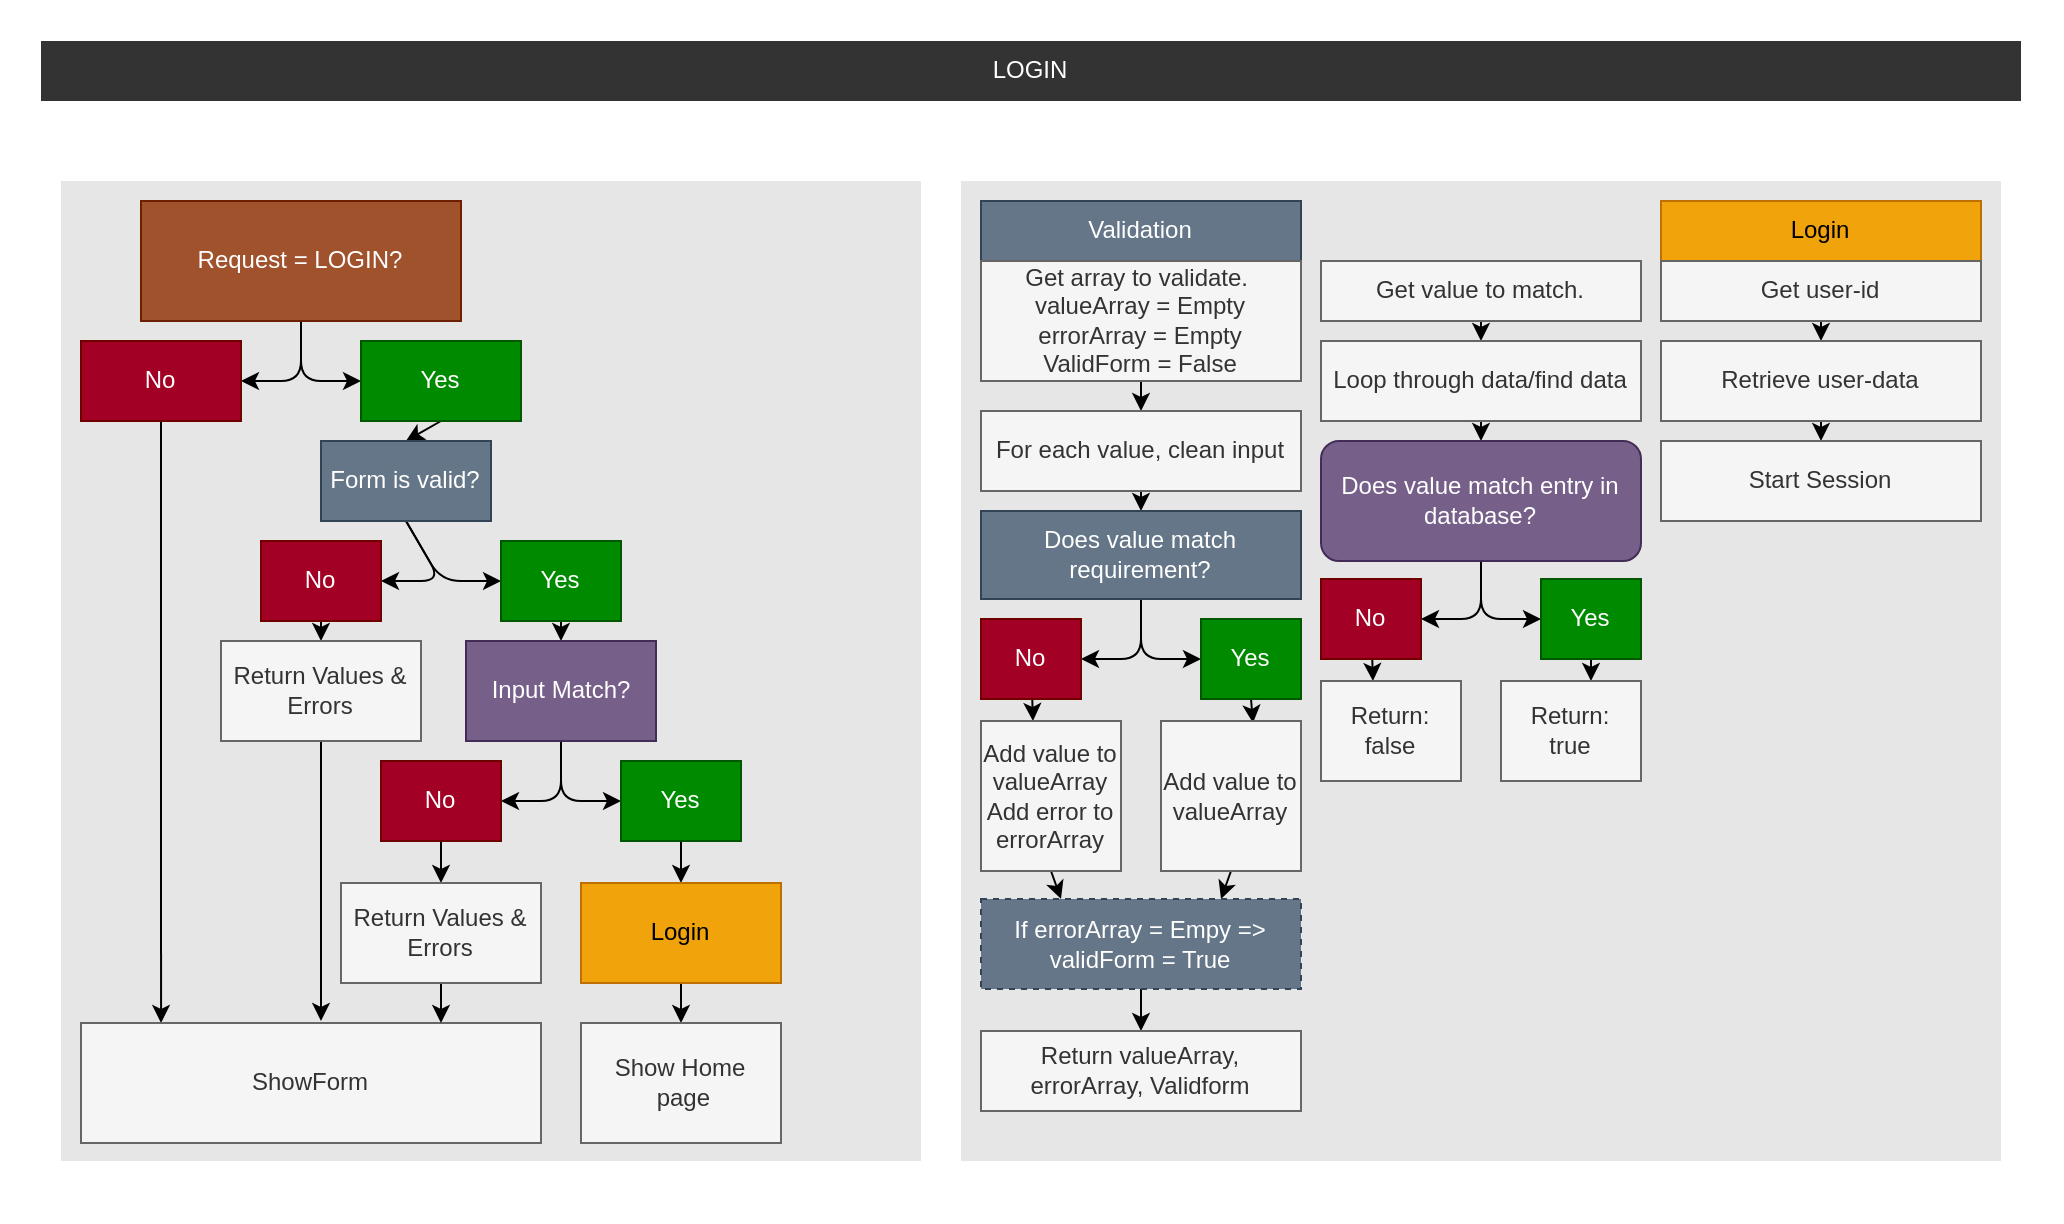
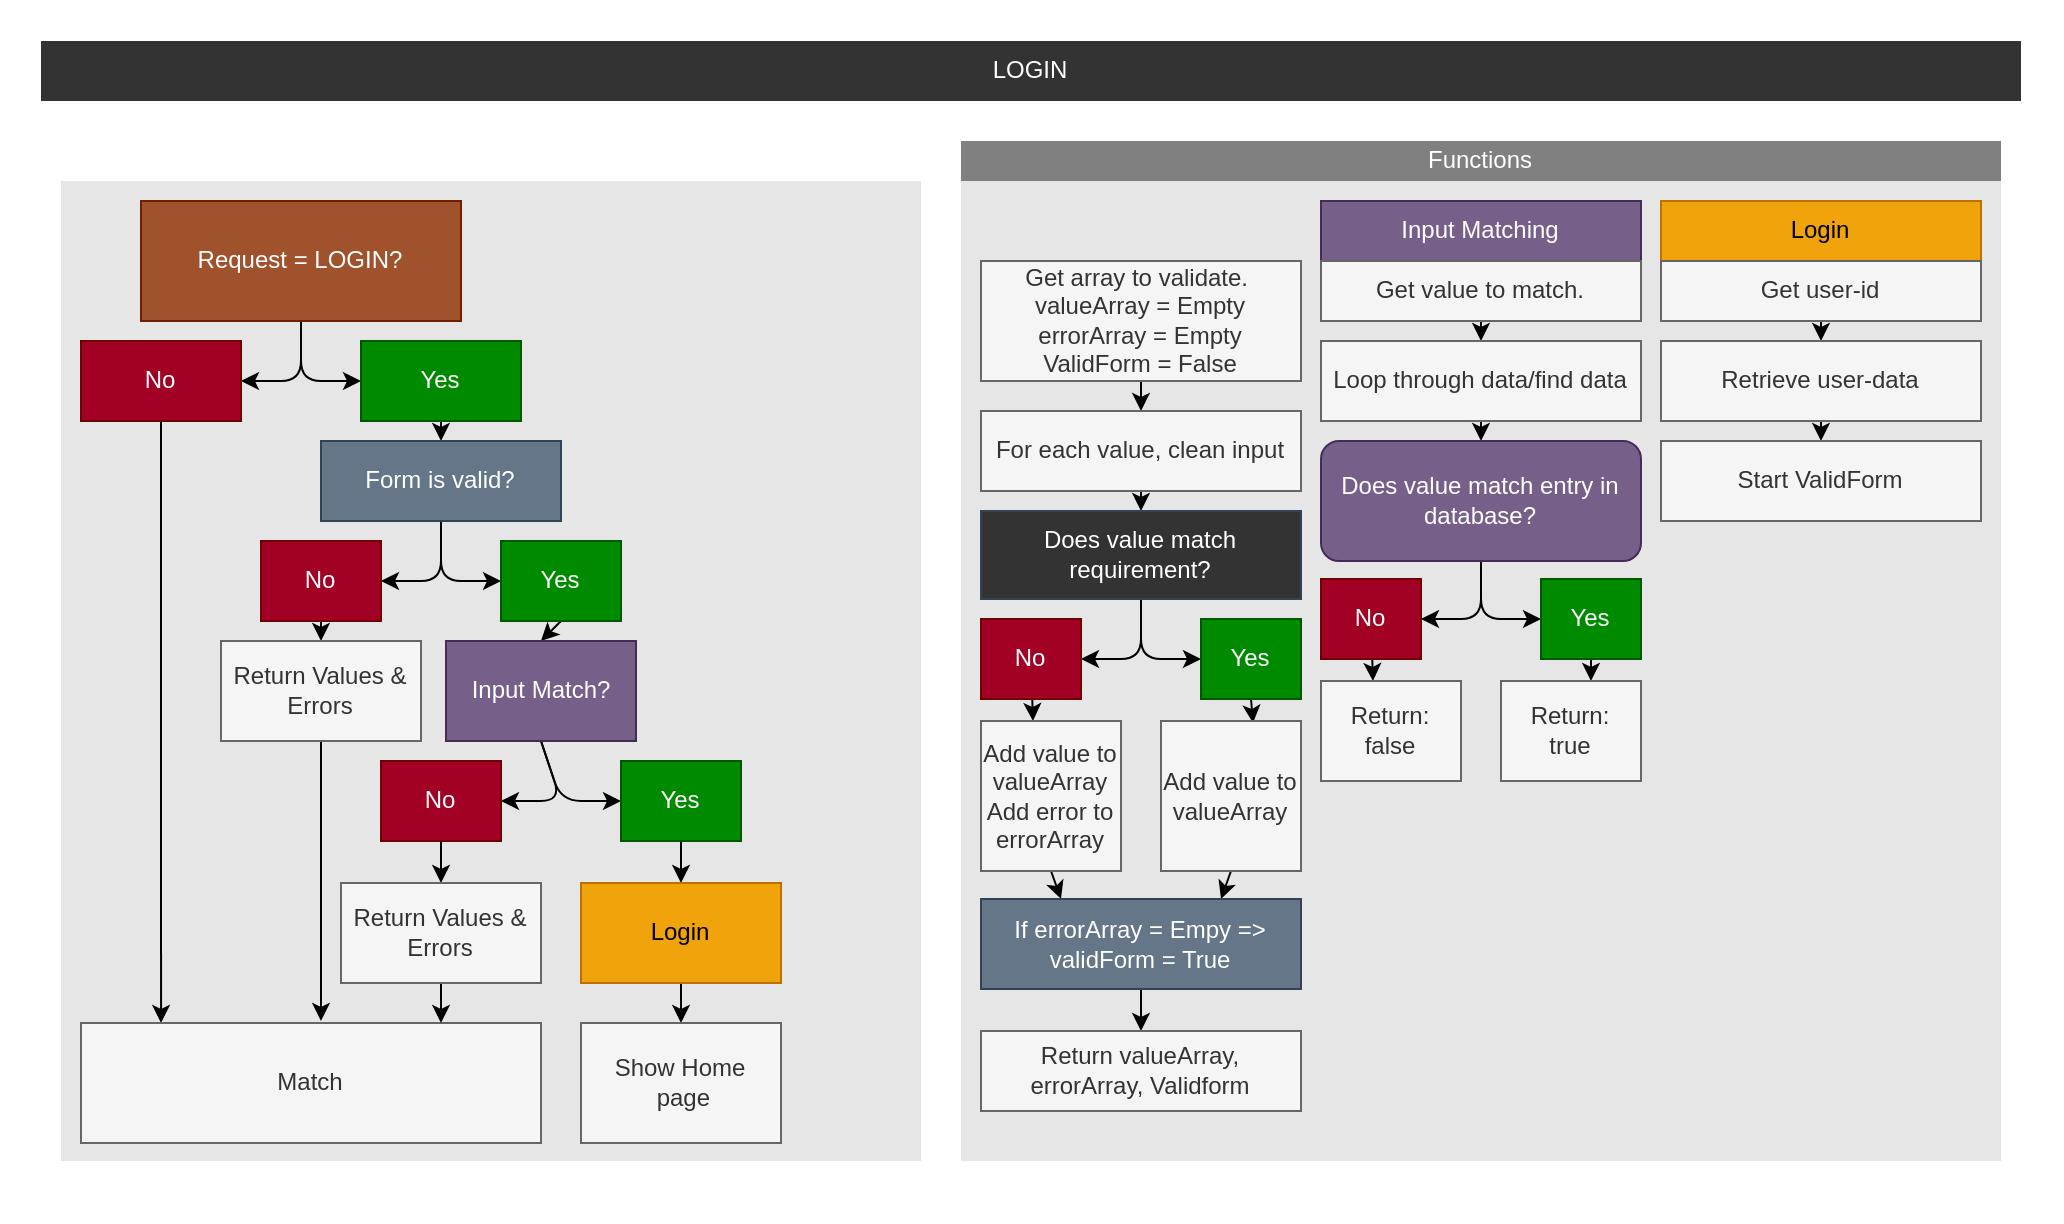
node "Functions": added
node "Validation": removed
node "Input Matching": added
node "Form is valid?": size 170x80 -> 240x80
node "Start Session": label "Start Session" -> "Start ValidForm"
node "Does value match requirement?": fillcolor #647687 -> #333333
node "Input Match?": moved (561, 691) -> (541, 691)
node "If errorArray = Empy => validForm = True": style dashed -> solid
node "ShowForm": label "ShowForm" -> "Match"
